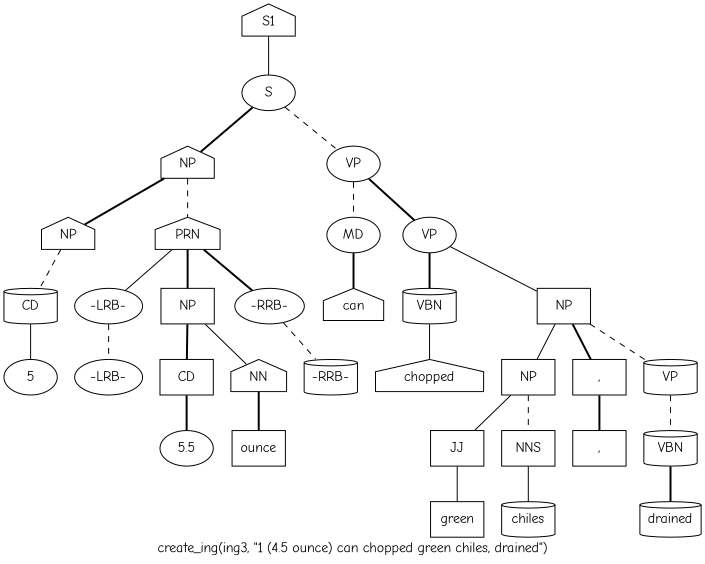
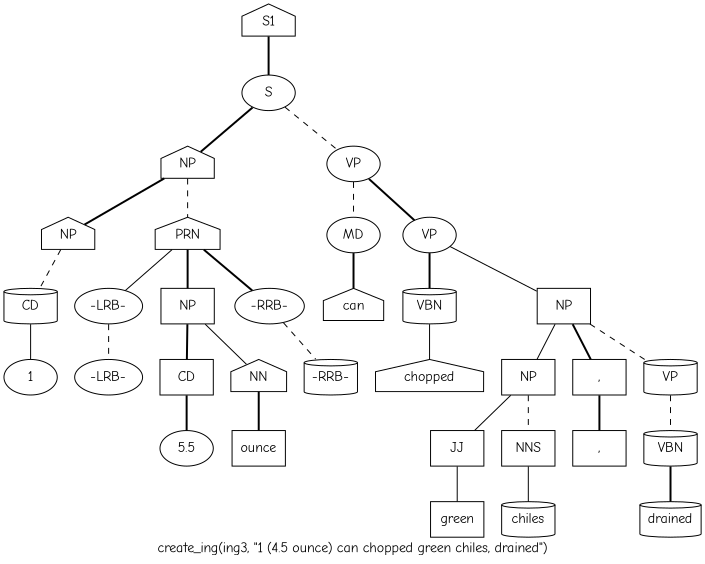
edge "S1" -- "S": style solid -> bold
node "5": label "5" -> "1"
